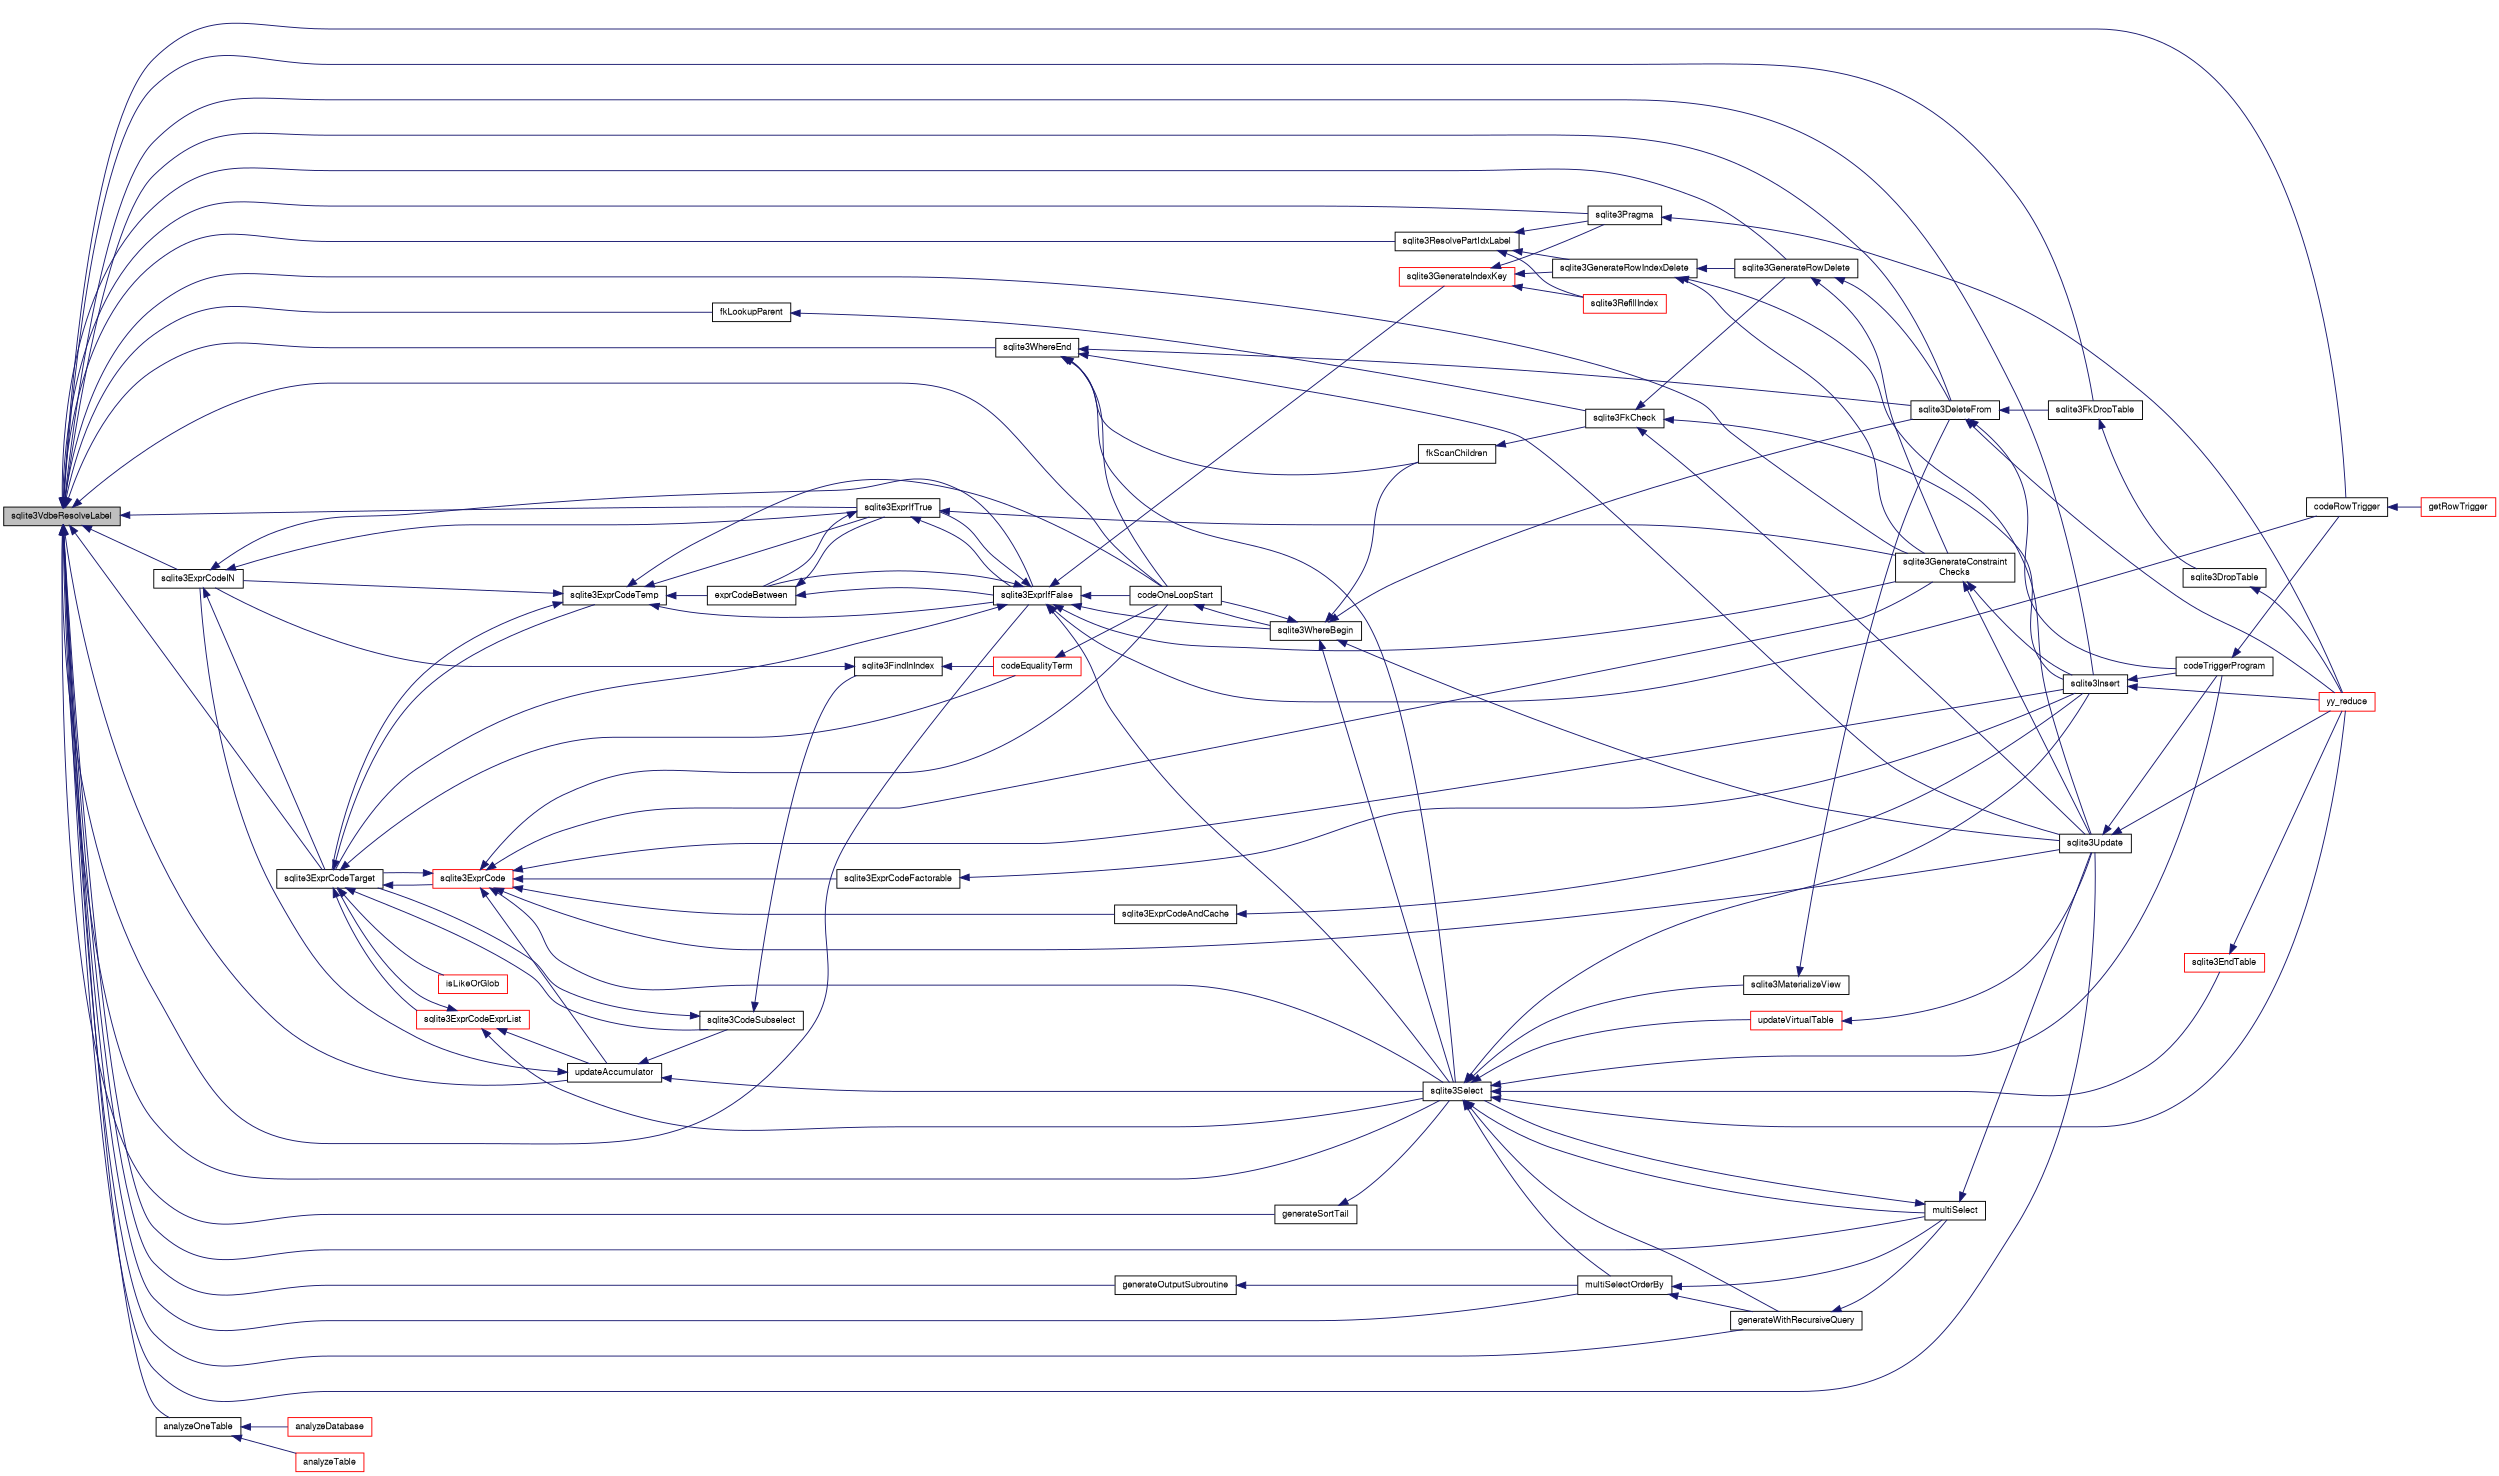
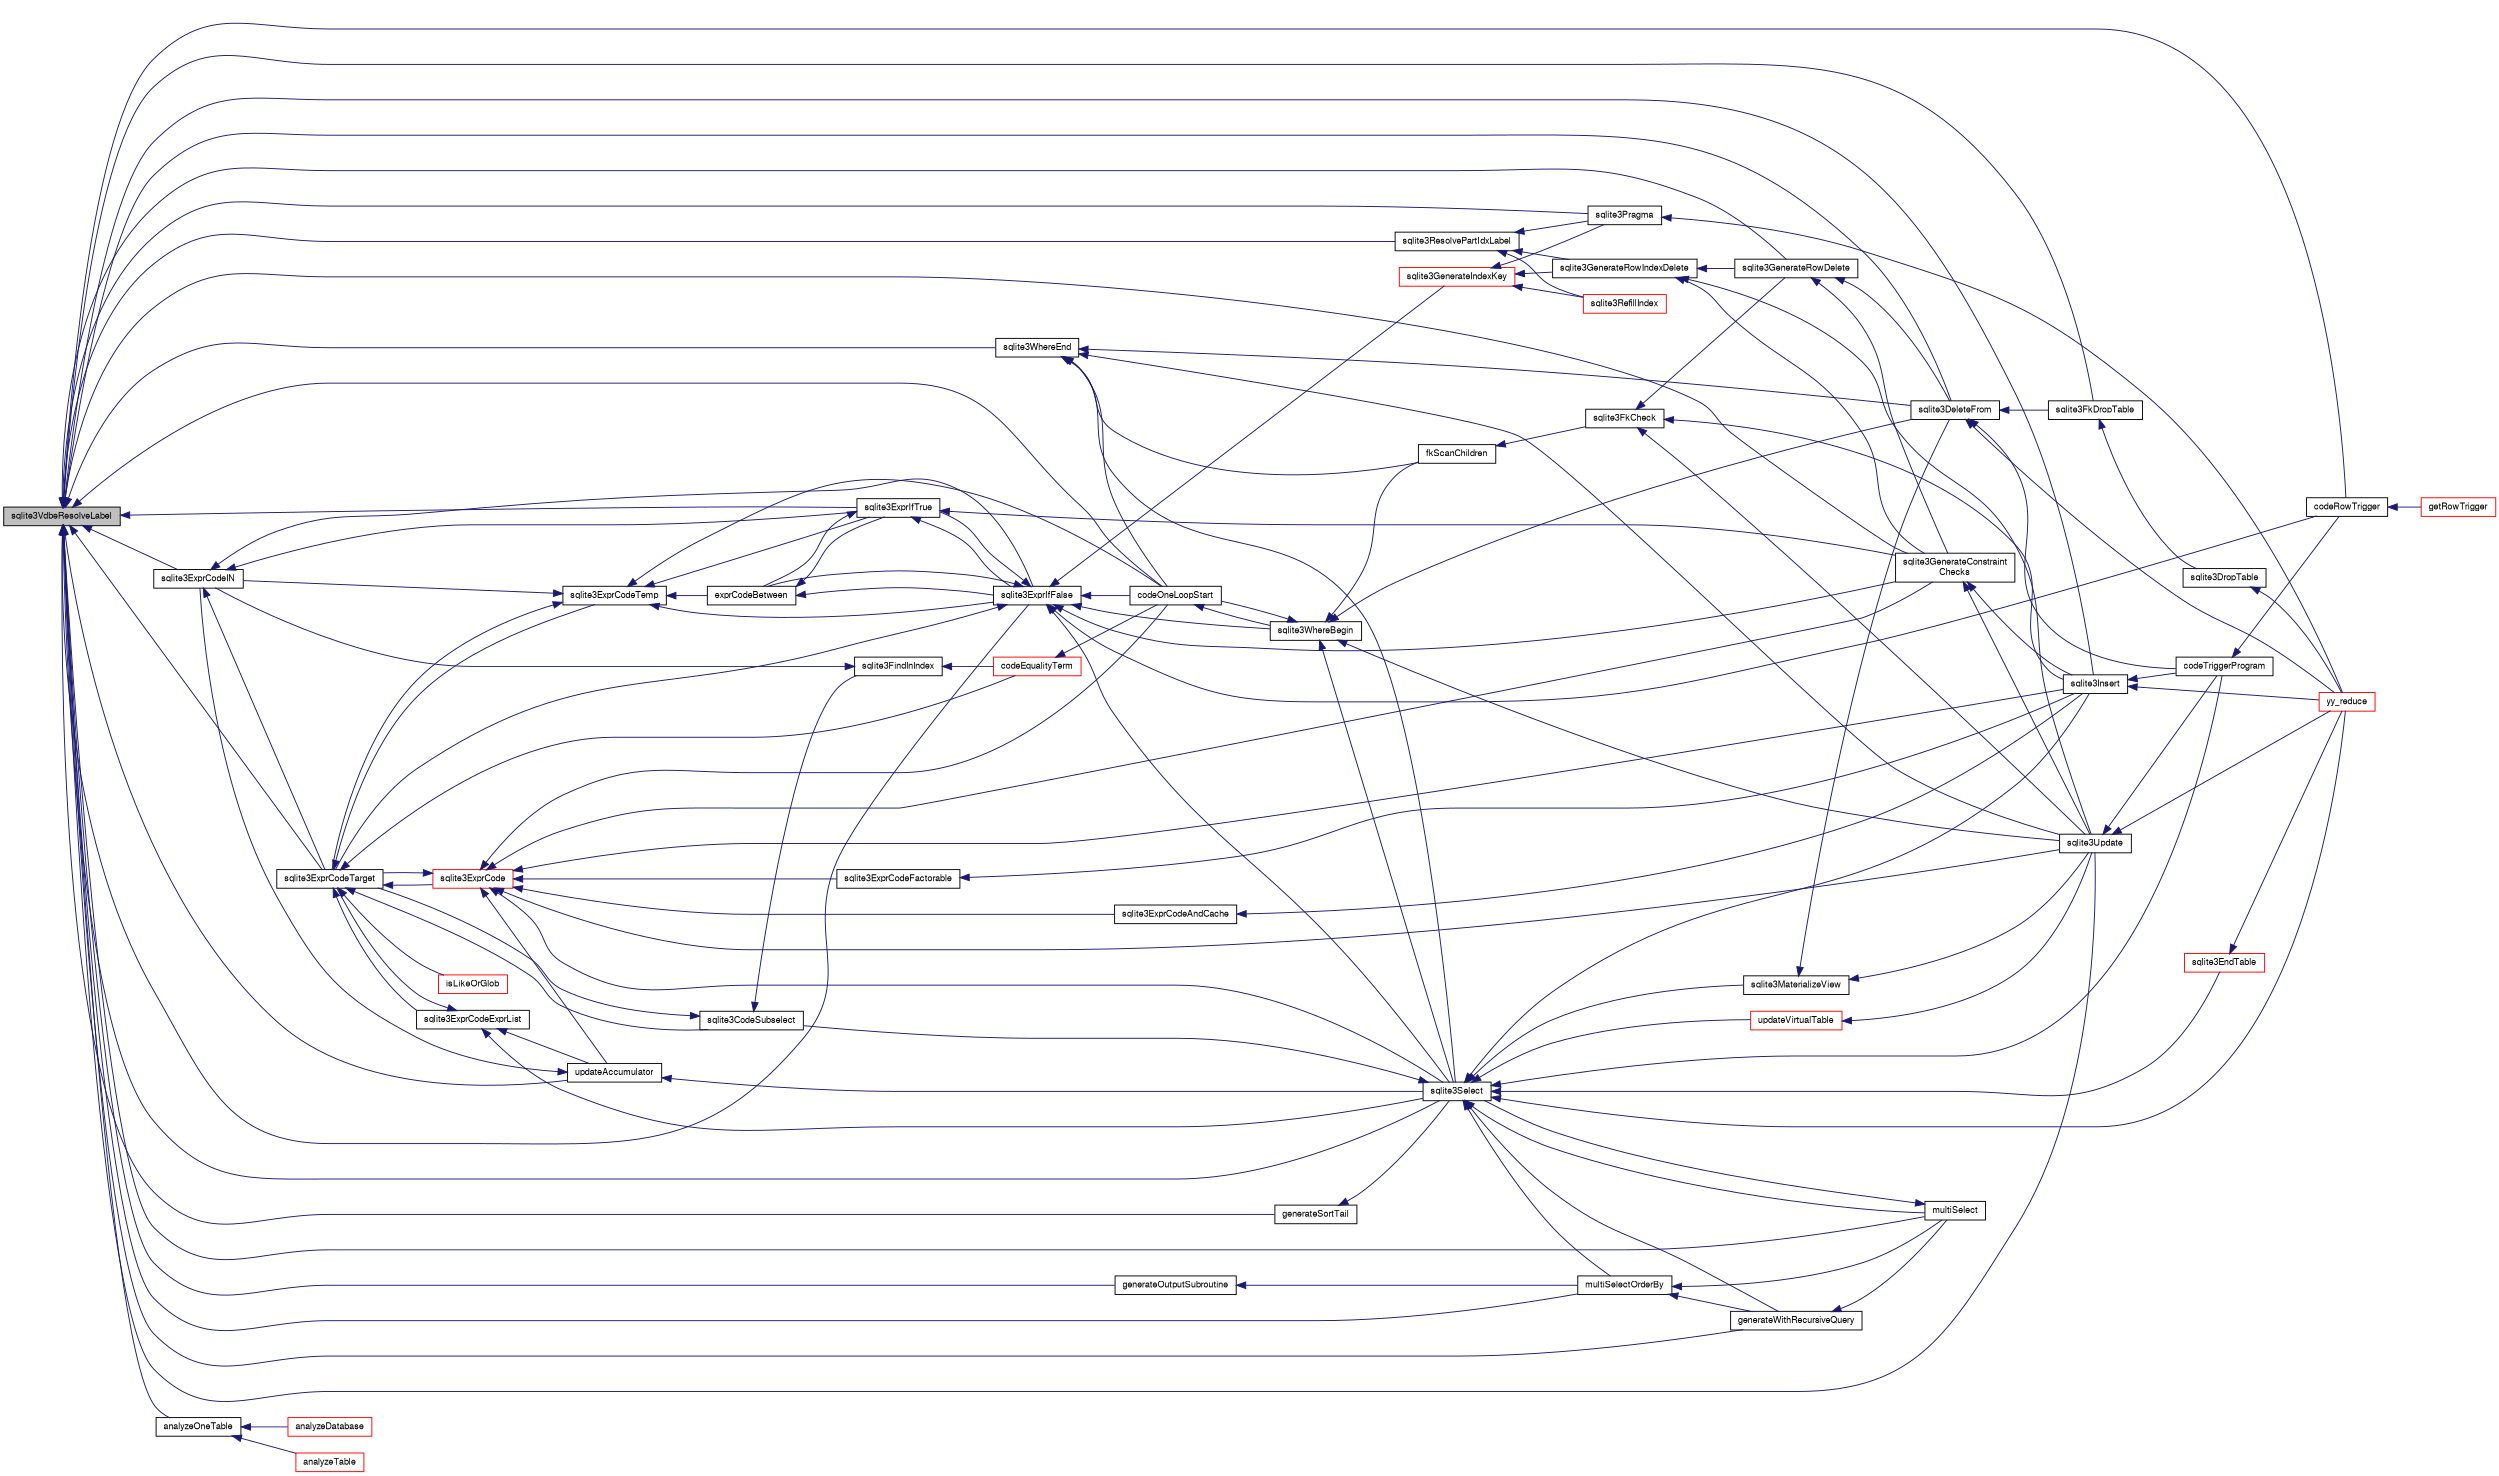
node "fkLookupParent": removed
node "sqlite3ExprCodeExprList": color red -> black
edge "sqlite3Update" -> "multiSelect": now "sqlite3Update" -> "sqlite3MaterializeView"
edge "sqlite3CodeSubselect" -> "updateAccumulator": now "sqlite3CodeSubselect" -> "sqlite3Select"
